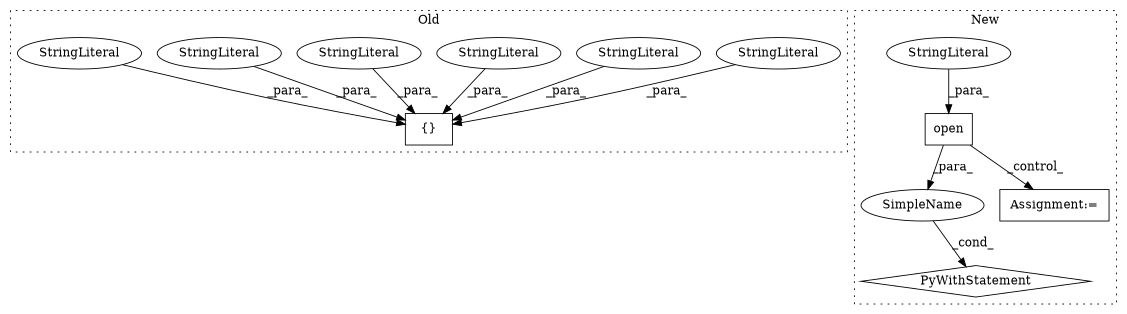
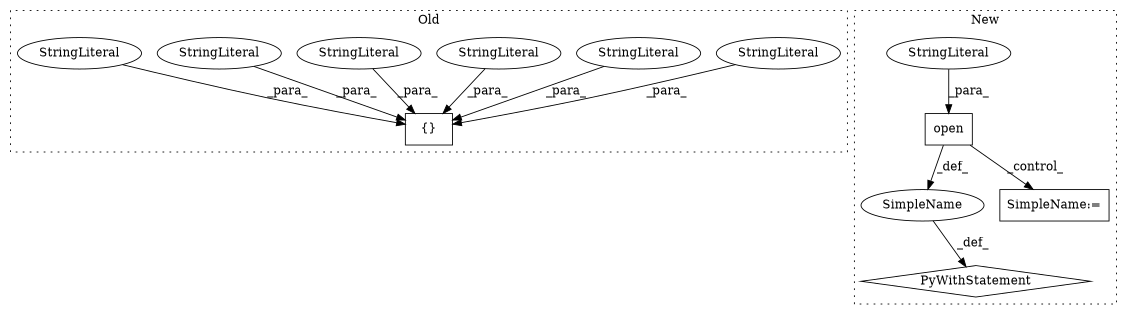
edge "open" -> "SimpleName": label "_para_" -> "_def_"
node "Assignment:=": label "Assignment:=" -> "SimpleName:="
edge "SimpleName" -> "PyWithStatement": label "_cond_" -> "_def_"
